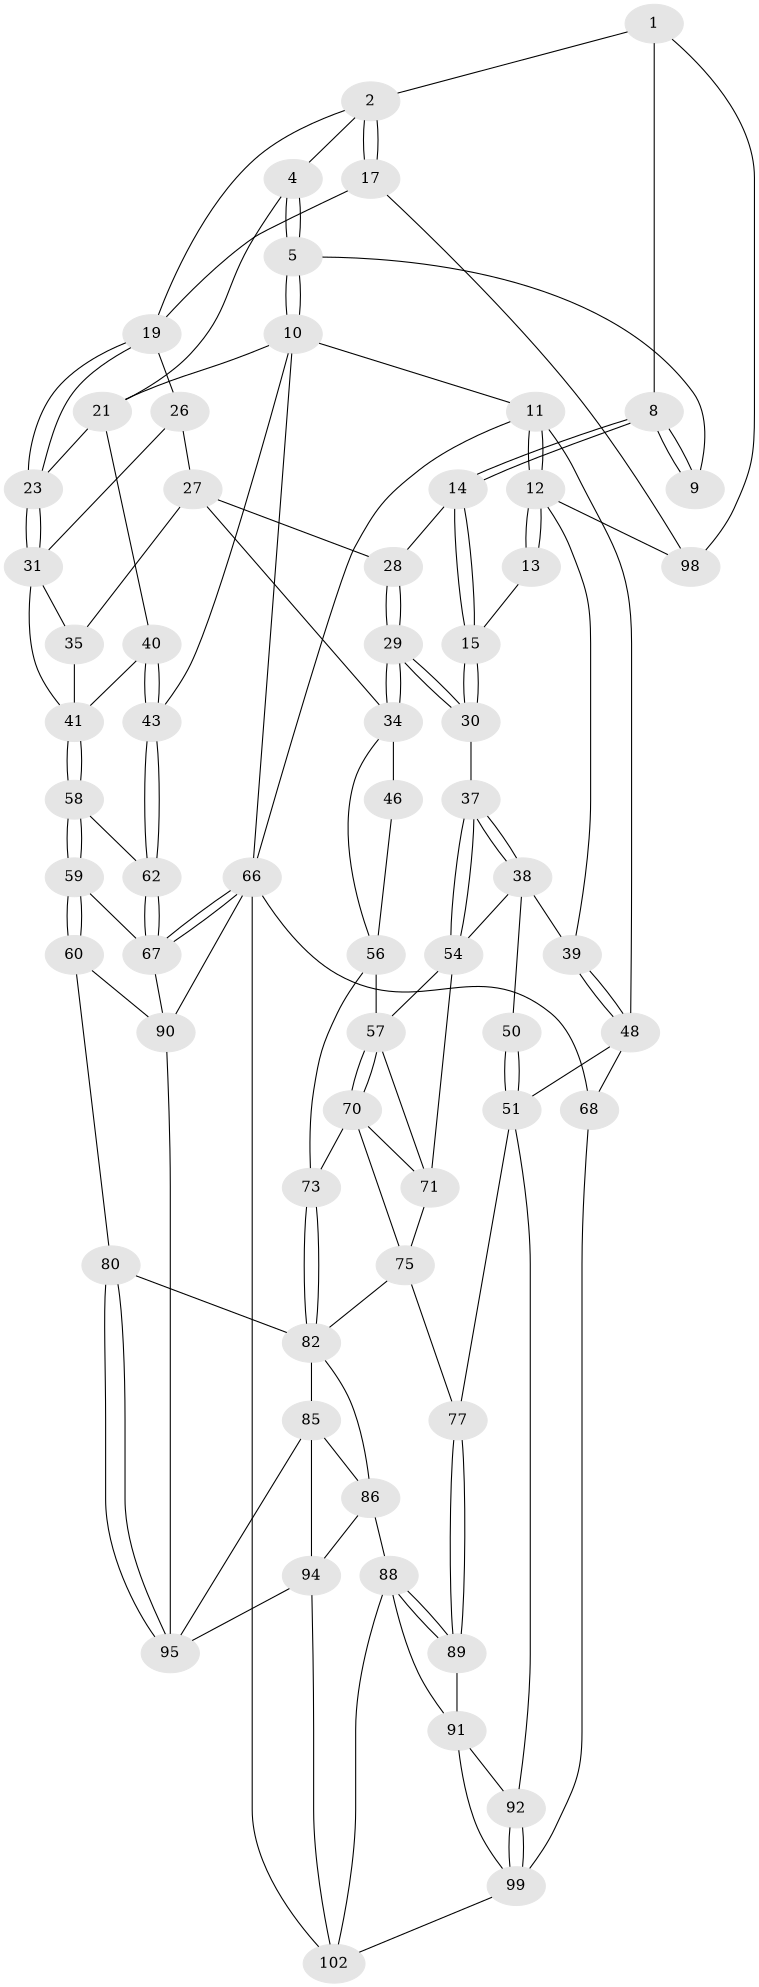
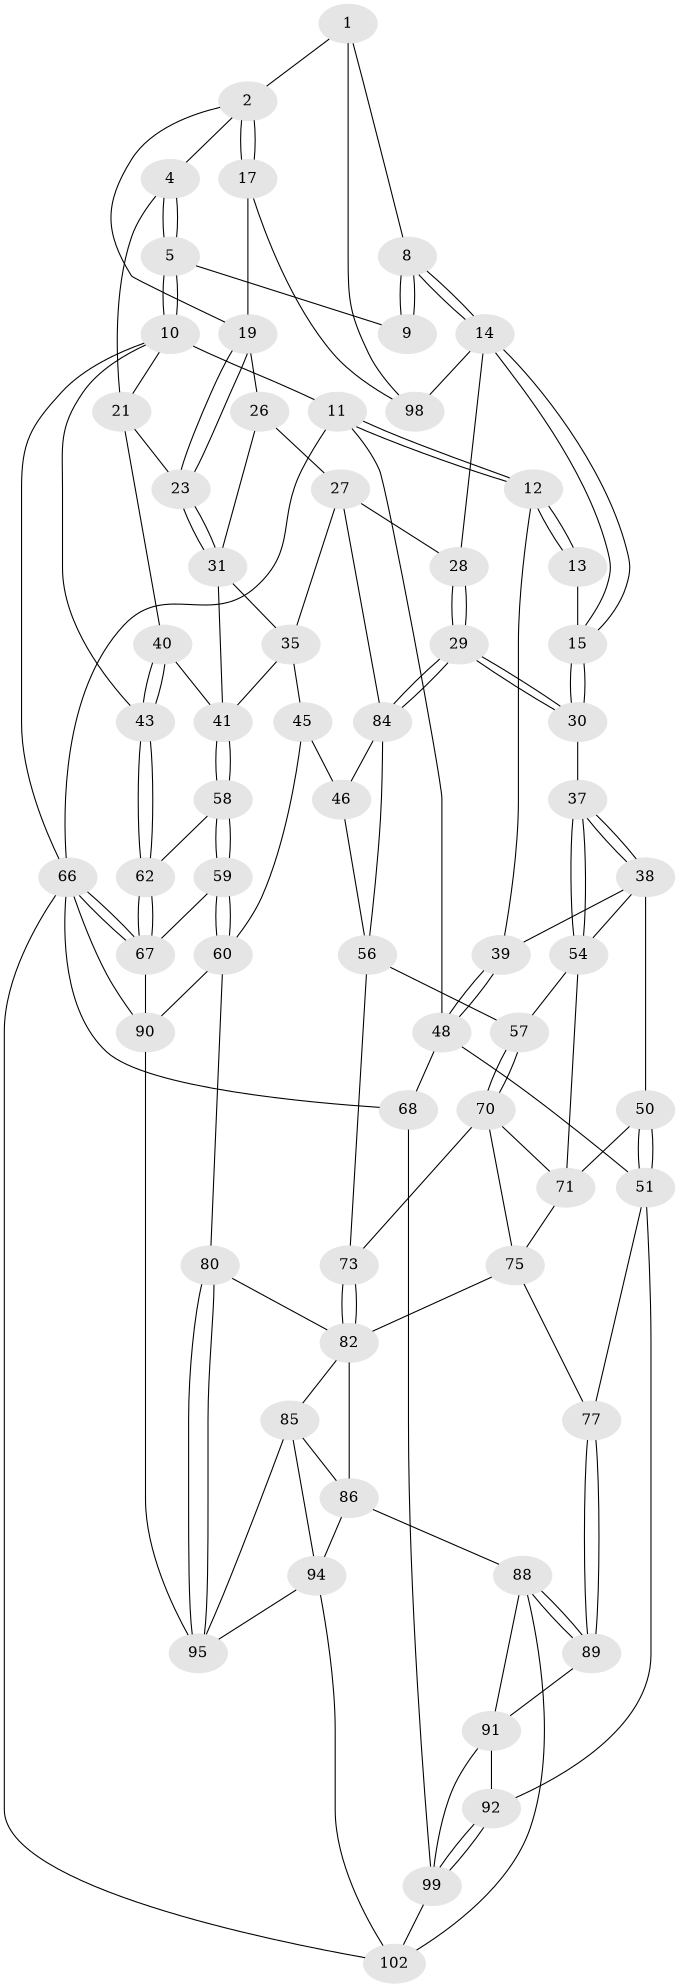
edge "12" -- "98": now "14" -- "98"
node "45": added
node "34": label "34" -> "84"
edge "57" -- "71": now "50" -- "71"
